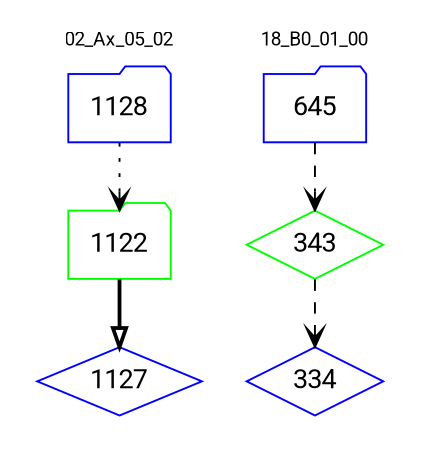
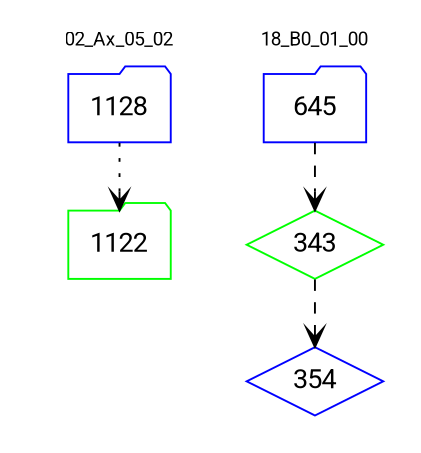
node "1127": removed
node "334": label "334" -> "354"
